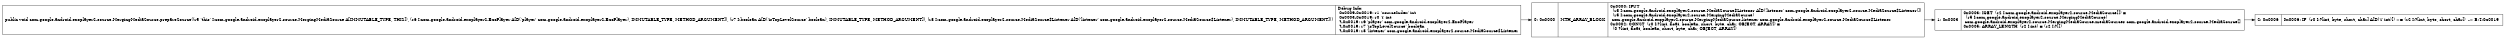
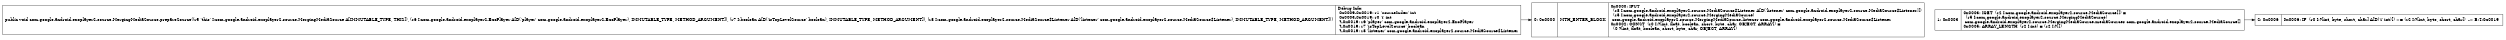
node "0: 0x0000": text "MTH_ARRAY_BLOCK" -> "MTH_ENTER_BLOCK"
edge "0: 0x0000" -> "1: 0x0003": removed
